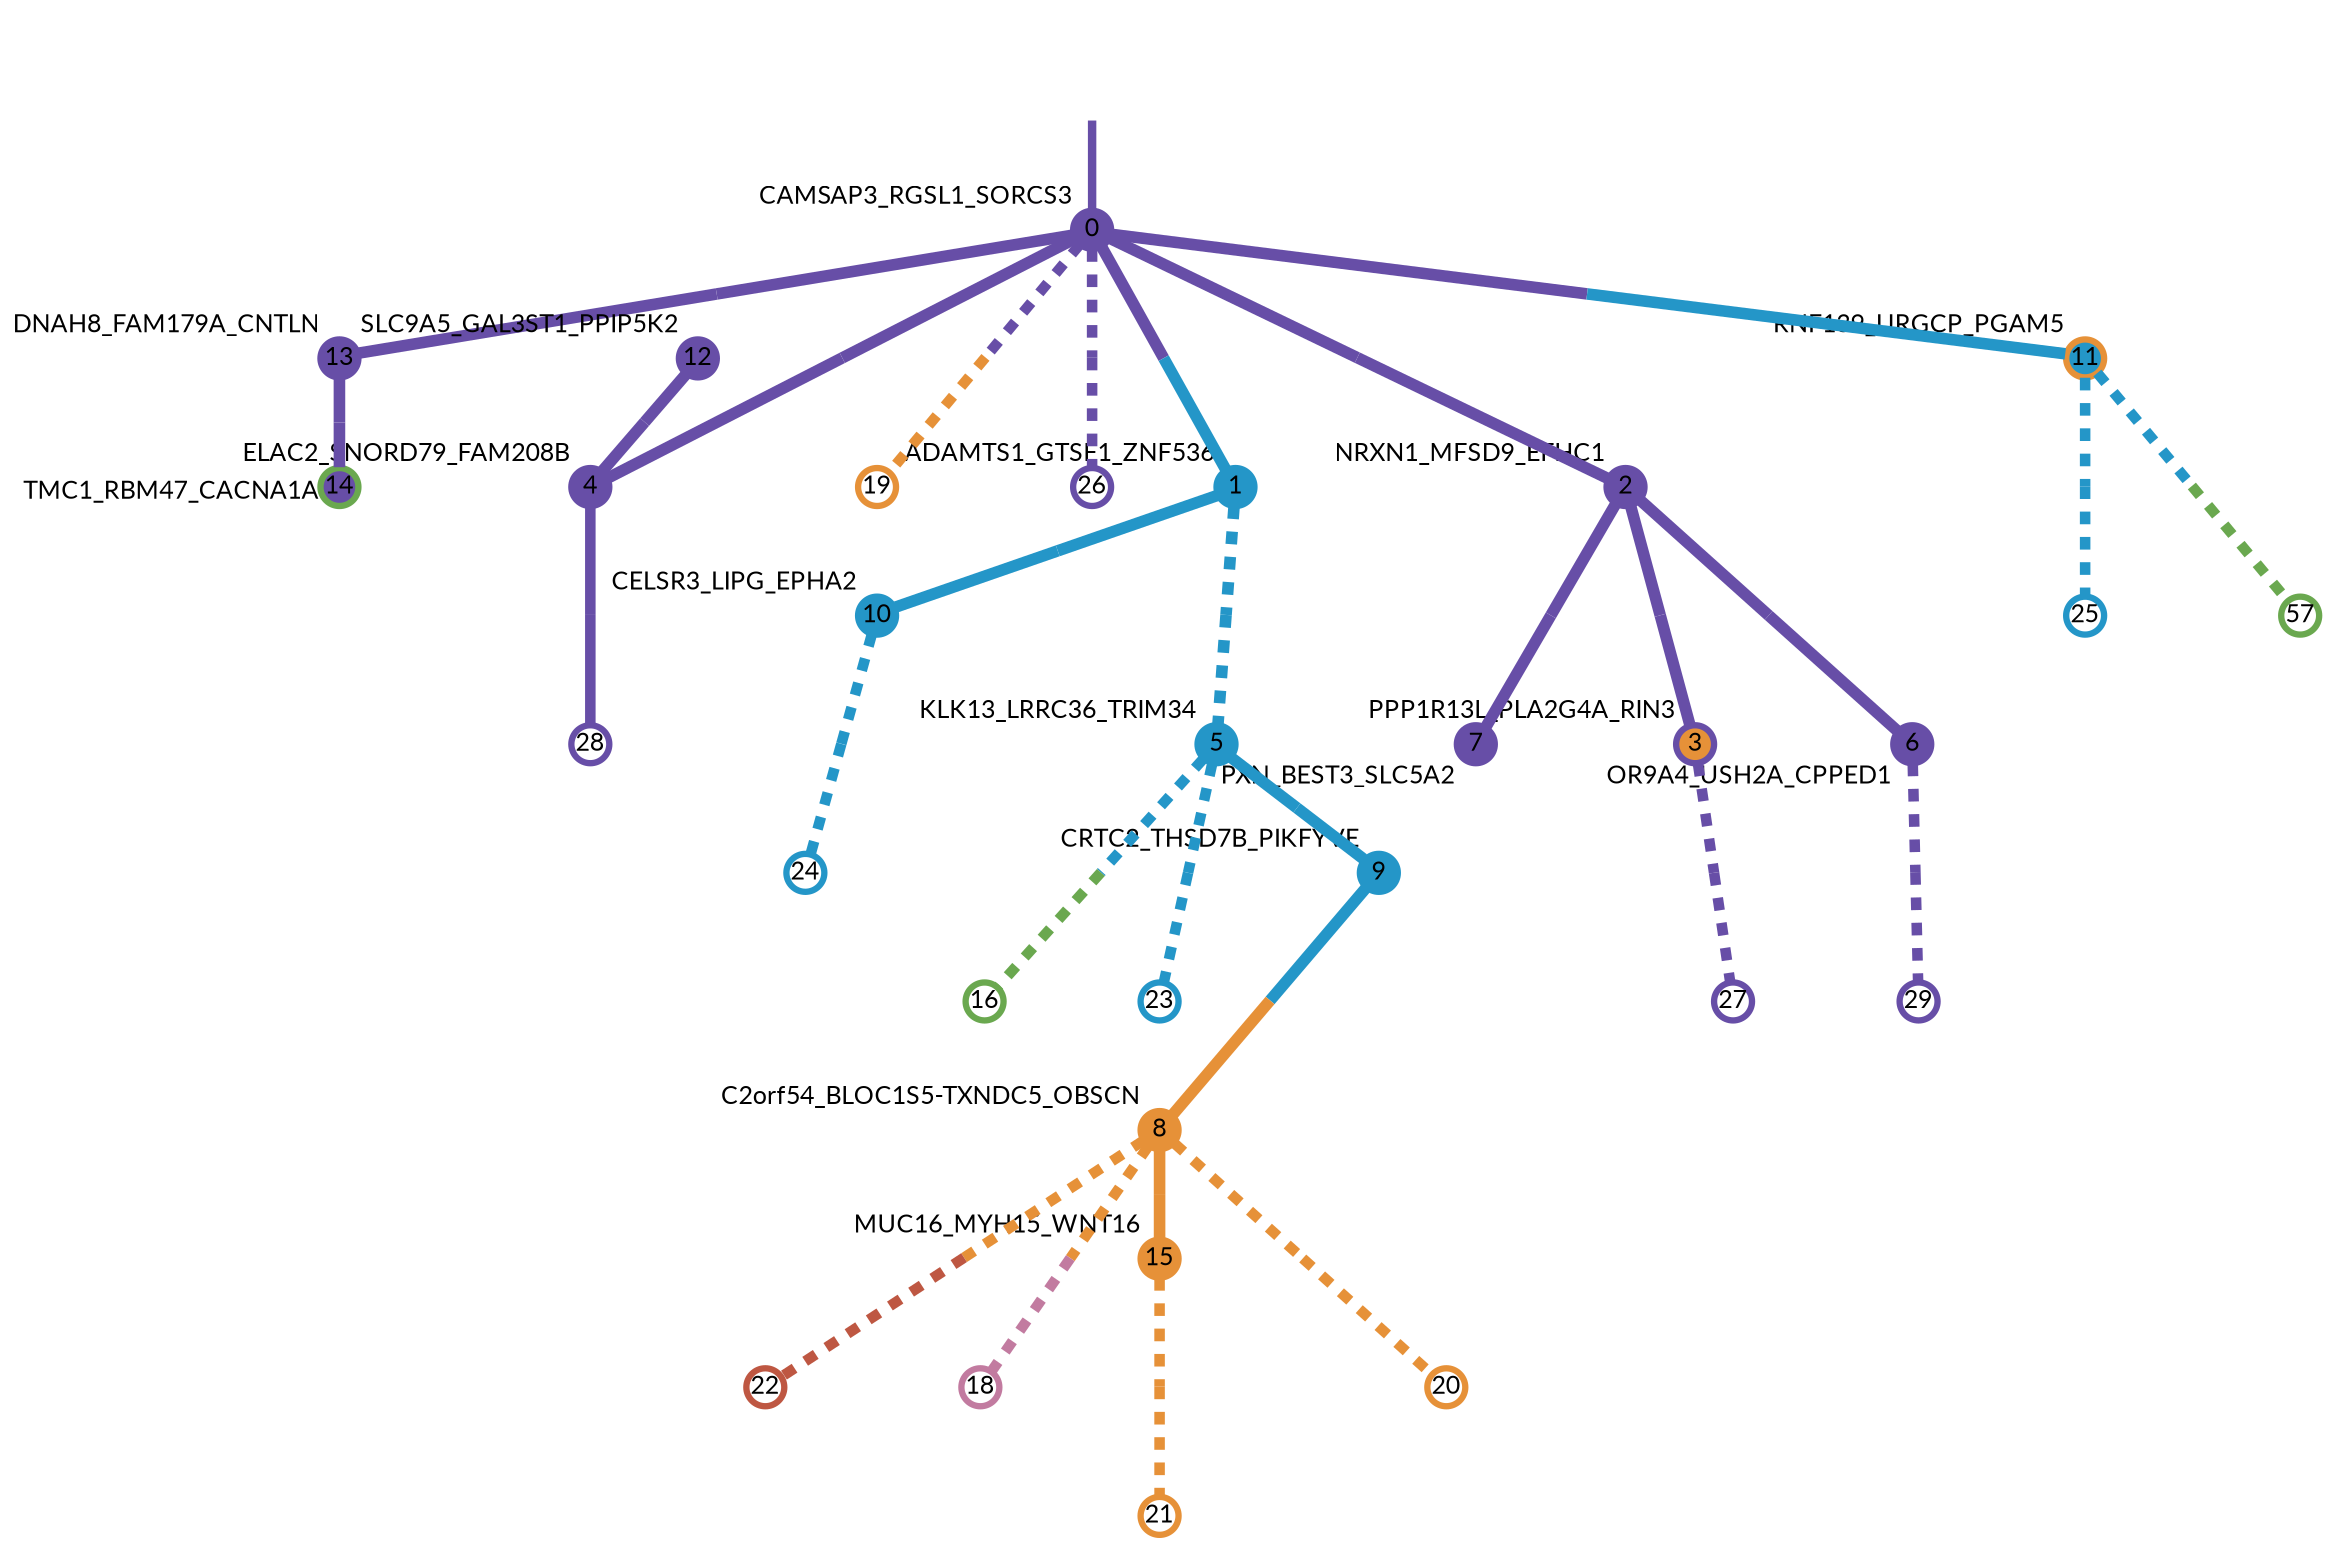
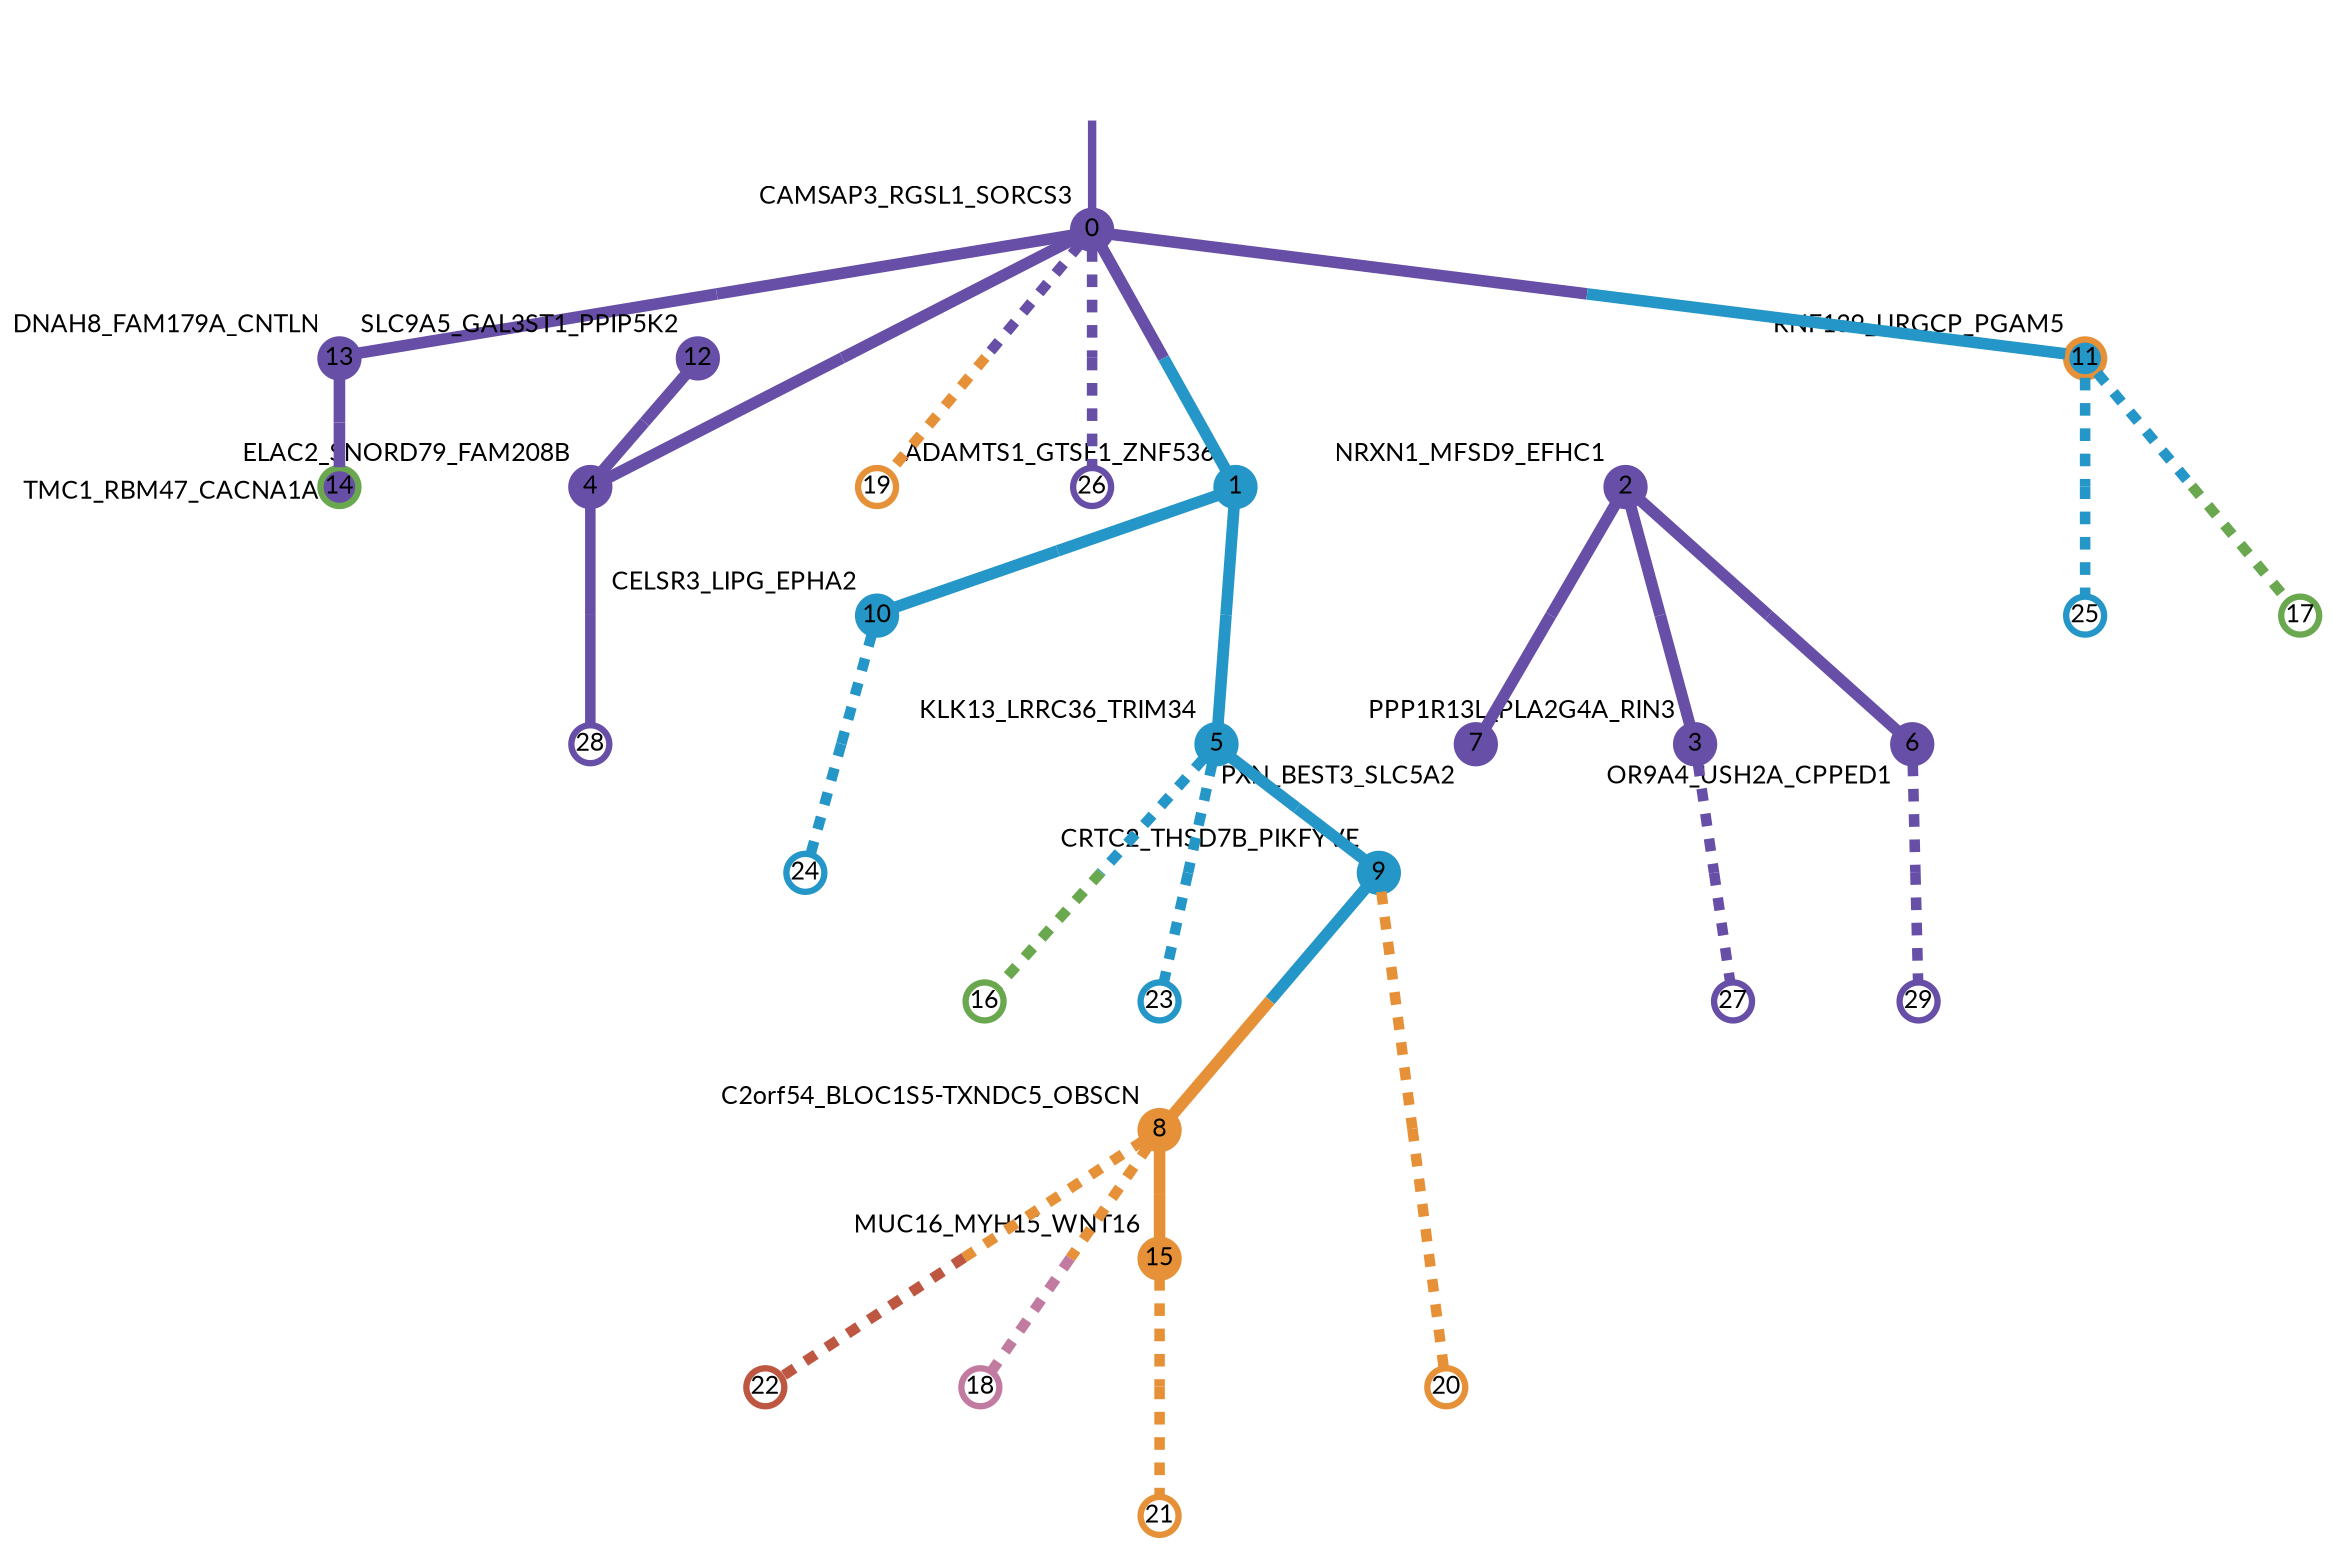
edge "0 CAMSAP3_RGSL1_SORCS3" -> "2 NRXN1_MFSD9_EFHC1": removed
edge "1 ADAMTS1_GTSF1_ZNF536" -> "5 KLK13_LRRC36_TRIM34": style dashed -> solid
node "57": label "57" -> "17"
node "3 PPP1R13L_PLA2G4A_RIN3": fillcolor #e69138ff -> #674ea7ff
edge "8 C2orf54_BLOC1S5-TXNDC5_OBSCN" -> "20": now "9 CRTC2_THSD7B_PIKFYVE" -> "20"
